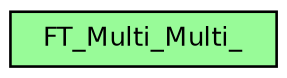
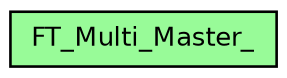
node "FT_Multi_Multi_": label "FT_Multi_Multi_" -> "FT_Multi_Master_"
